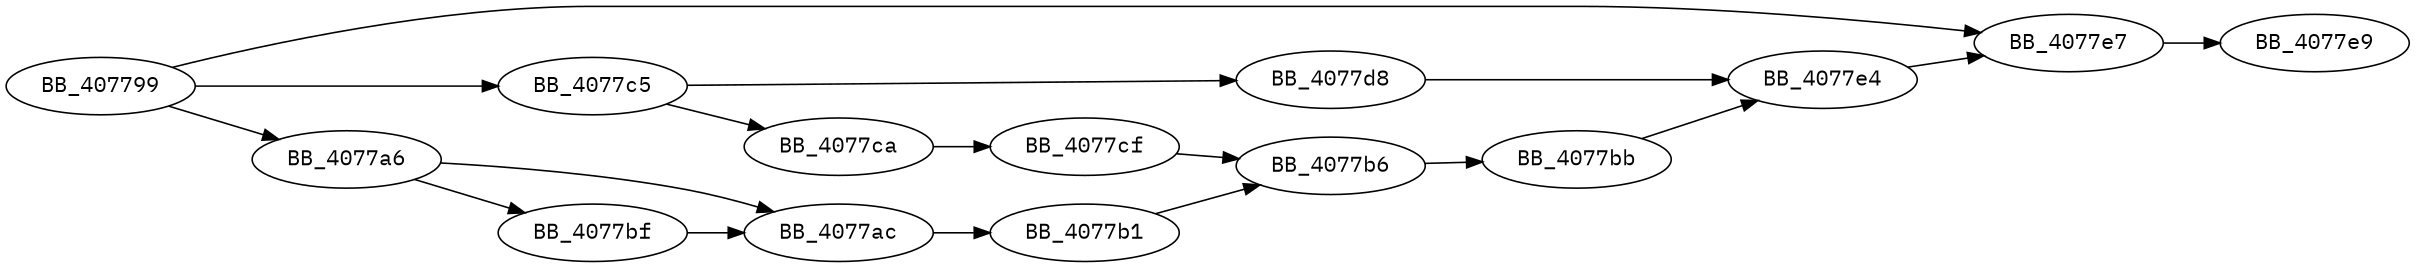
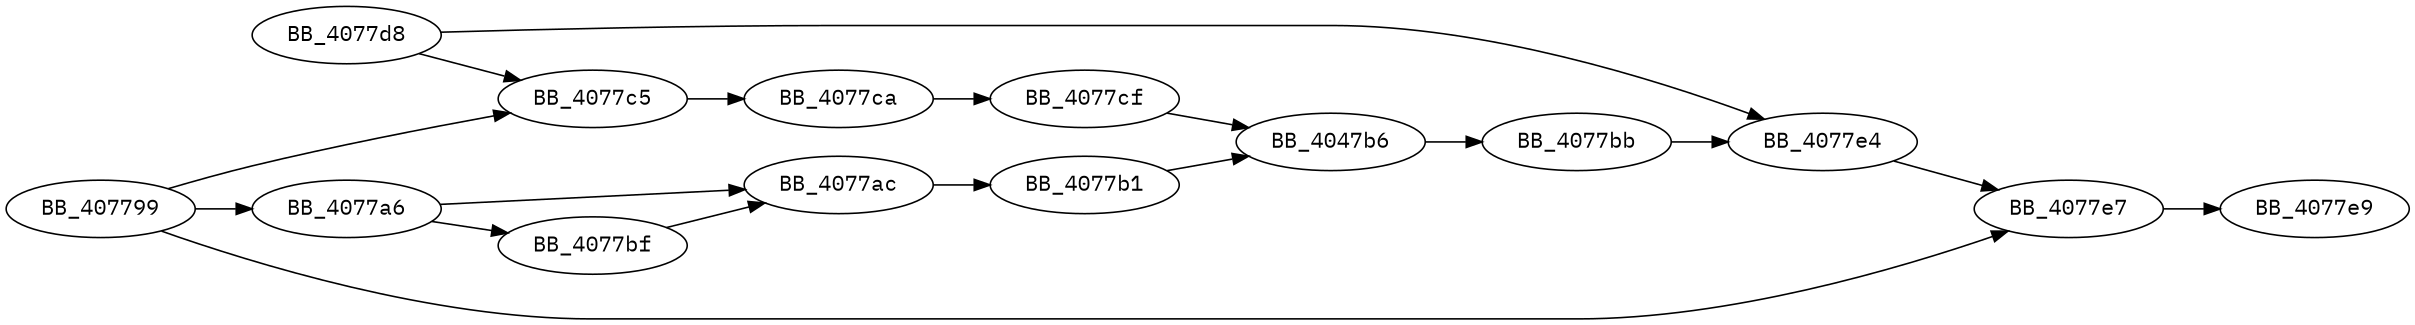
edge "BB_4077c5" -> "BB_4077d8": reversed
node "BB_4077b6": label "BB_4077b6" -> "BB_4047b6"
